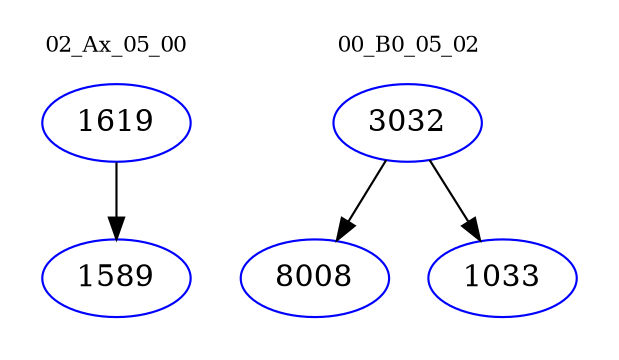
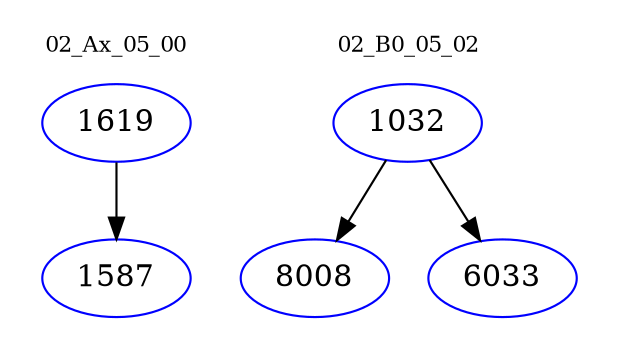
cluster "00_B0_05_02": label "00_B0_05_02" -> "02_B0_05_02"
node "3032": label "3032" -> "1032"
node "1589": label "1589" -> "1587"
node "1033": label "1033" -> "6033"
